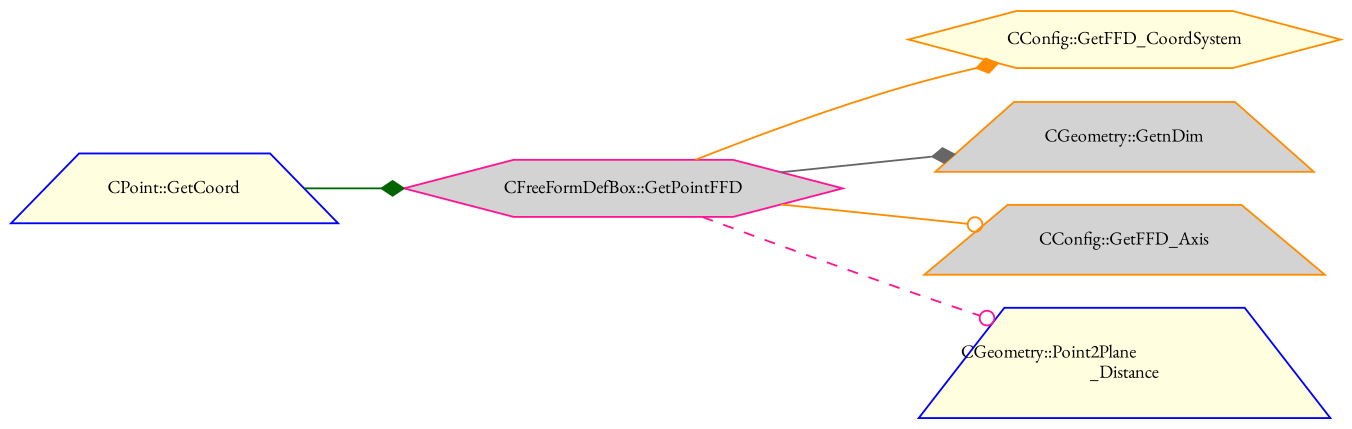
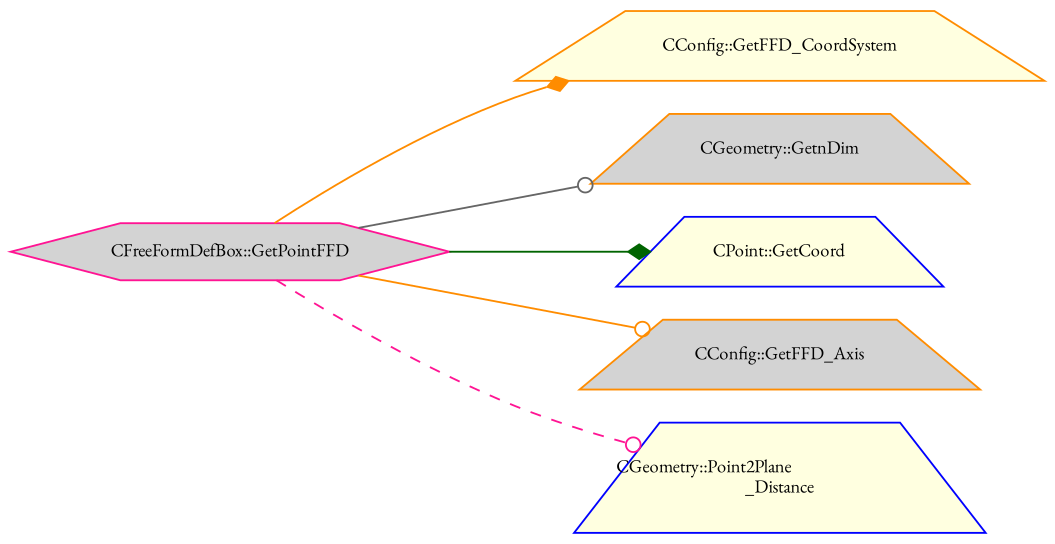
node "CConfig::GetFFD_CoordSystem": shape hexagon -> trapezium
edge "CFreeFormDefBox::GetPointFFD" -> "CGeometry::GetnDim": arrowhead diamond -> odot
edge "CPoint::GetCoord" -> "CFreeFormDefBox::GetPointFFD": reversed
